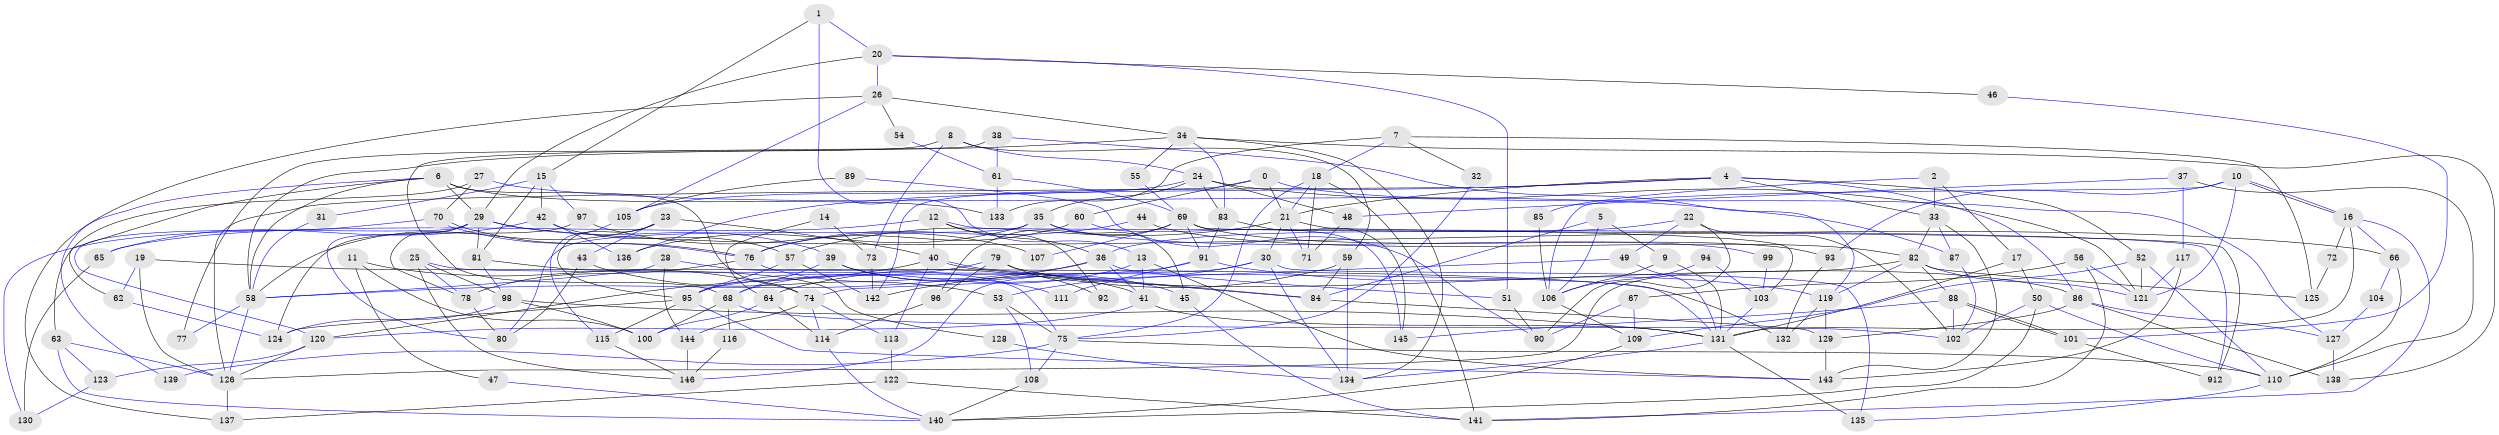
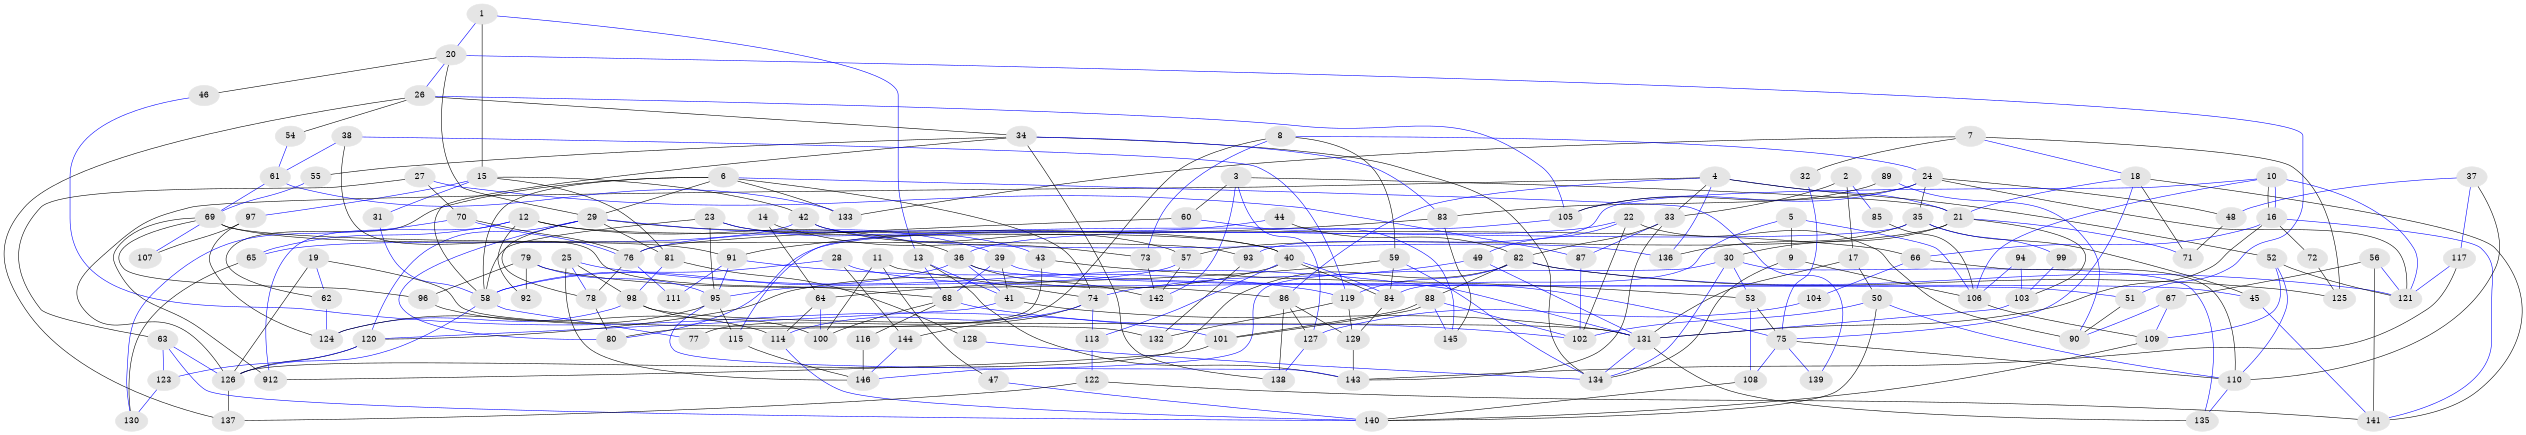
node "0": label "0" -> "3"
edge "4" -- "21": color black -> blue
edge "9" -- "131": now "9" -- "134"
edge "86" -- "127": color blue -> black
